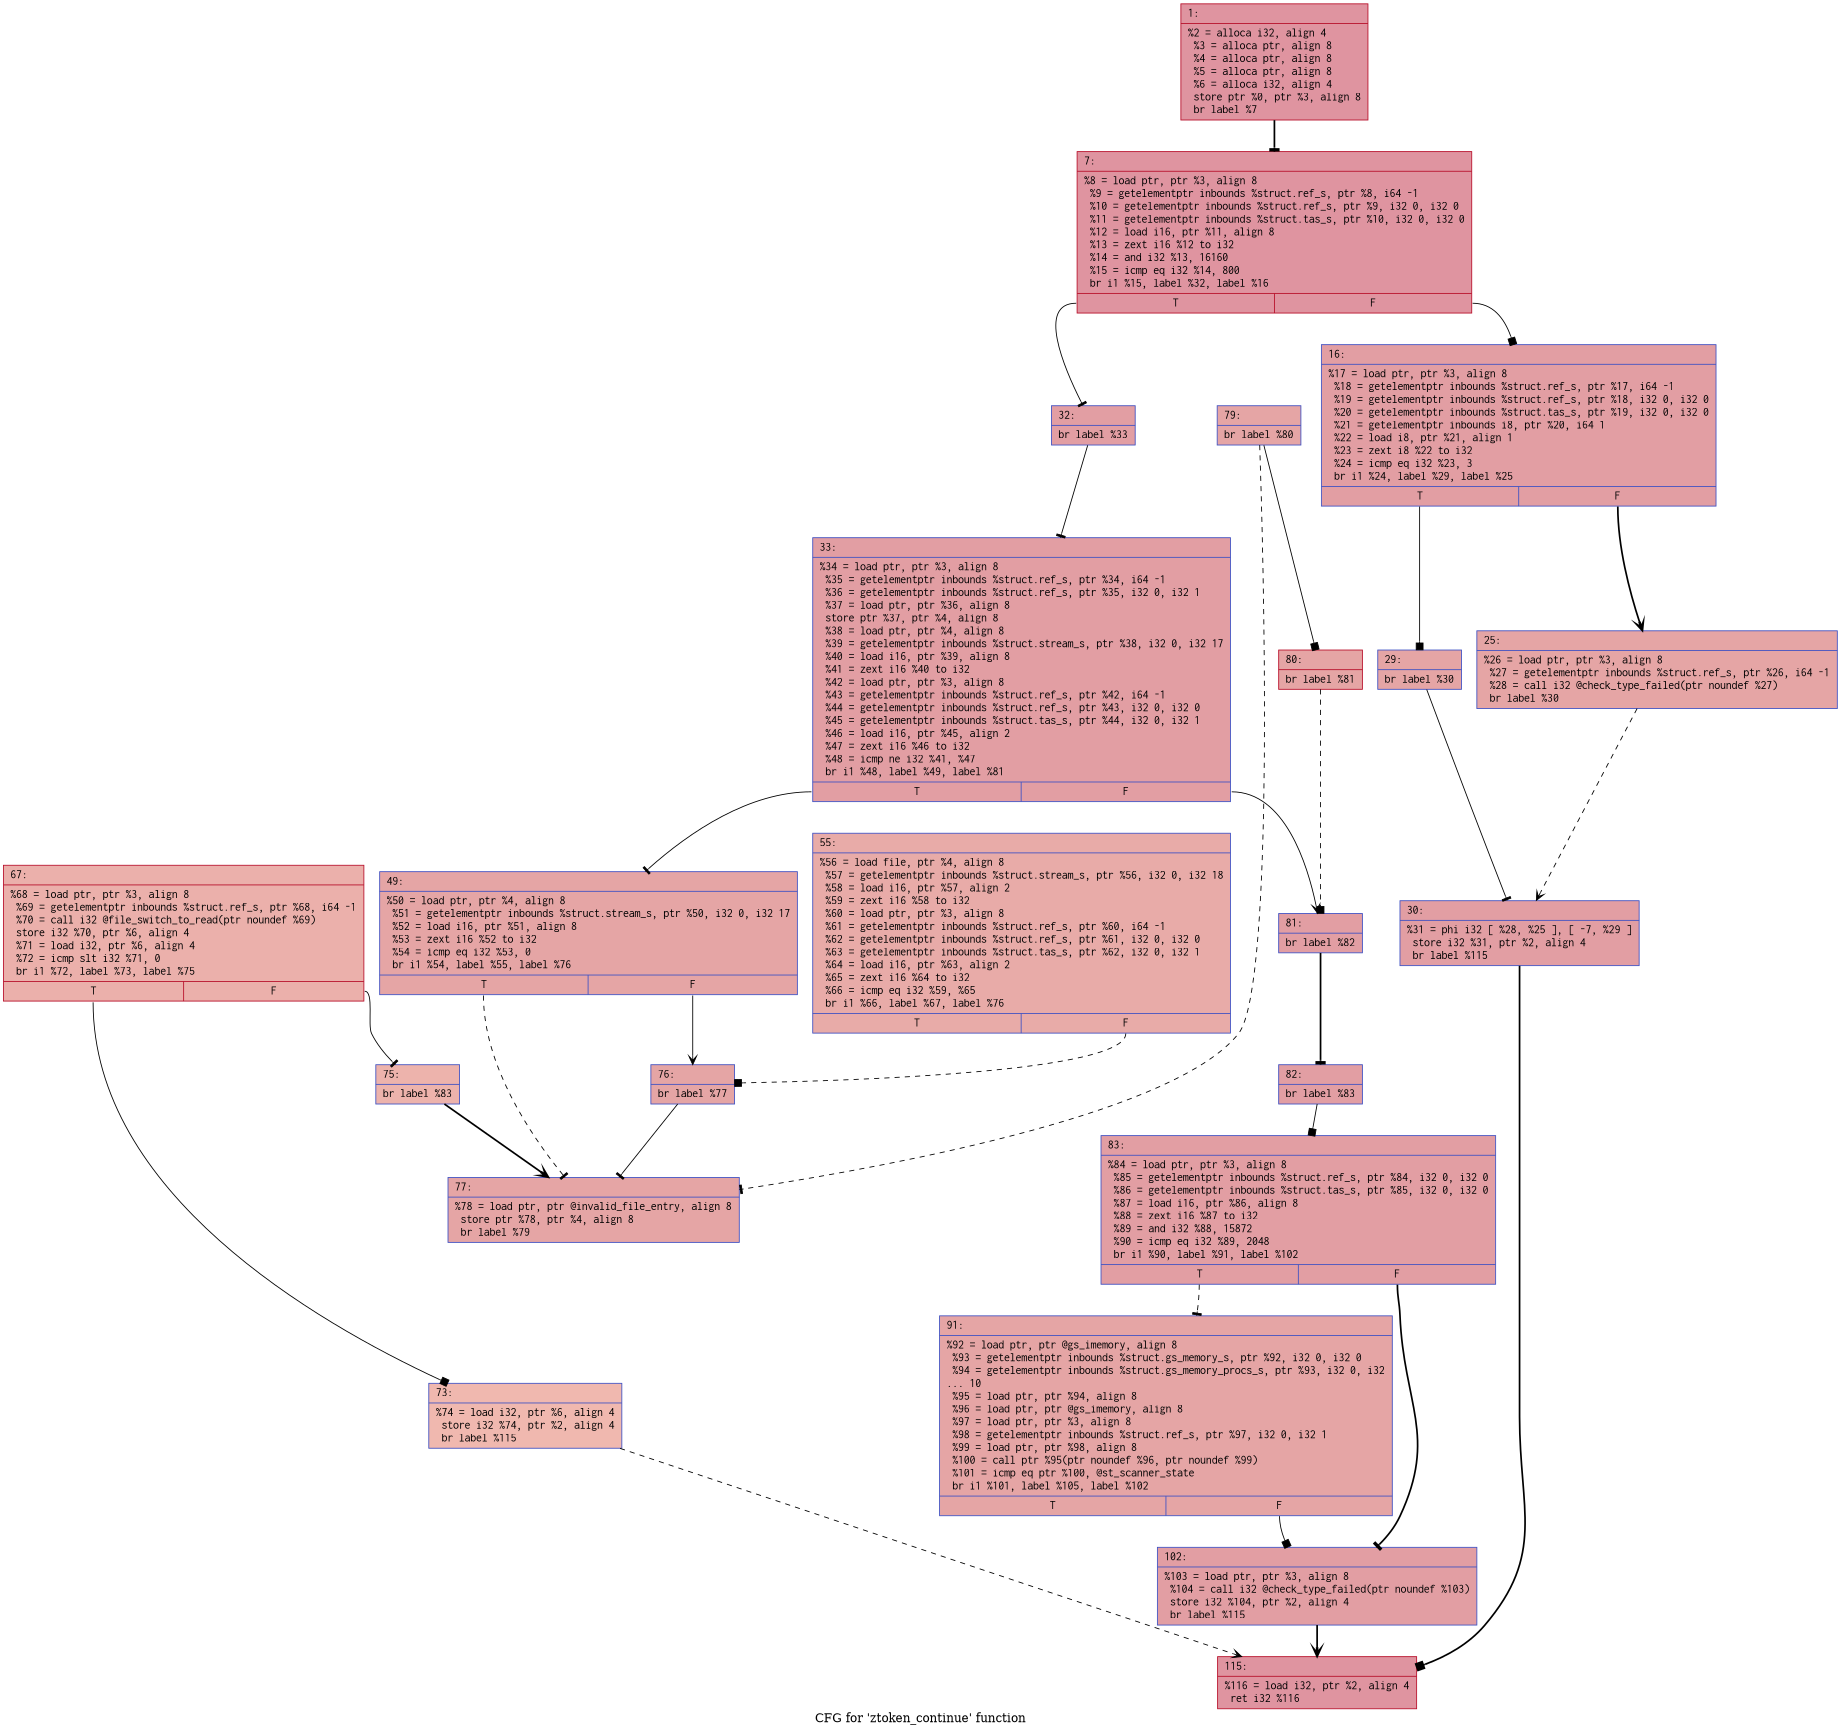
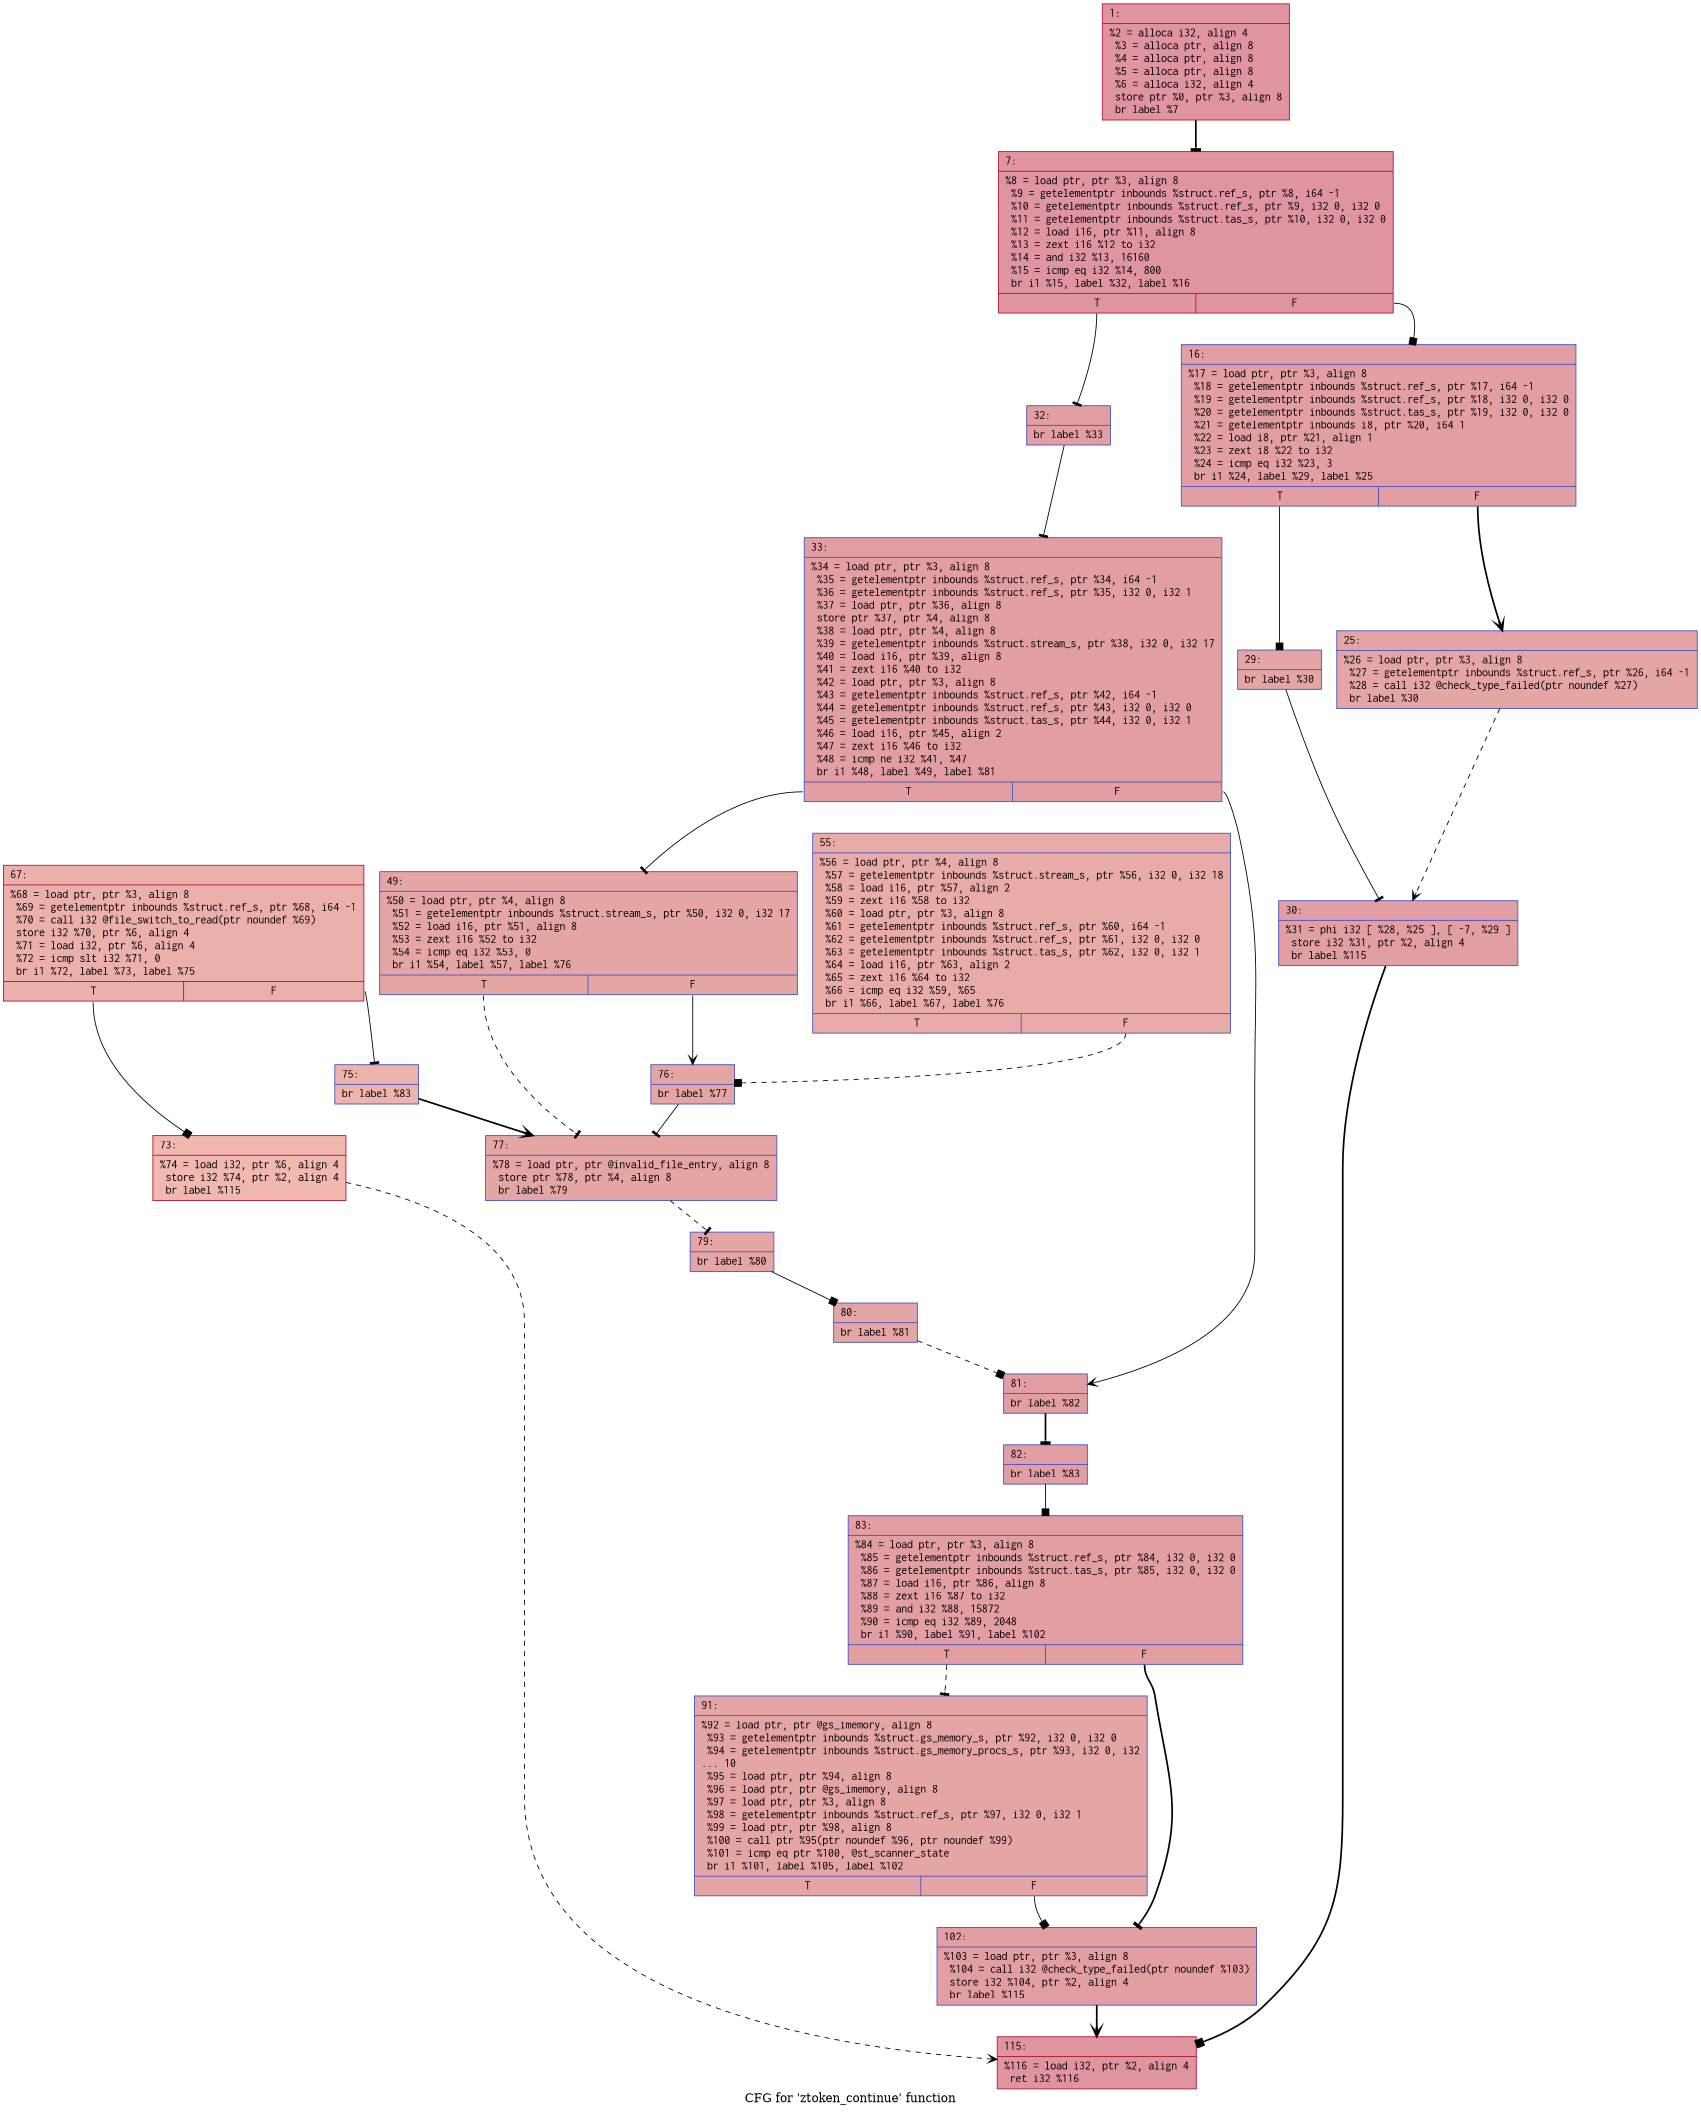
node "80:": color #b70d28ff -> #3d50c3ff
node "55:": text "%56 = load file, ptr %4, align 8" -> "%56 = load ptr, ptr %4, align 8"
node "49:": text "br i1 %54, label %55, label %76" -> "br i1 %54, label %57, label %76"
edge "79:" -> "77:": reversed
node "73:": color #3d50c3ff -> #b70d28ff
